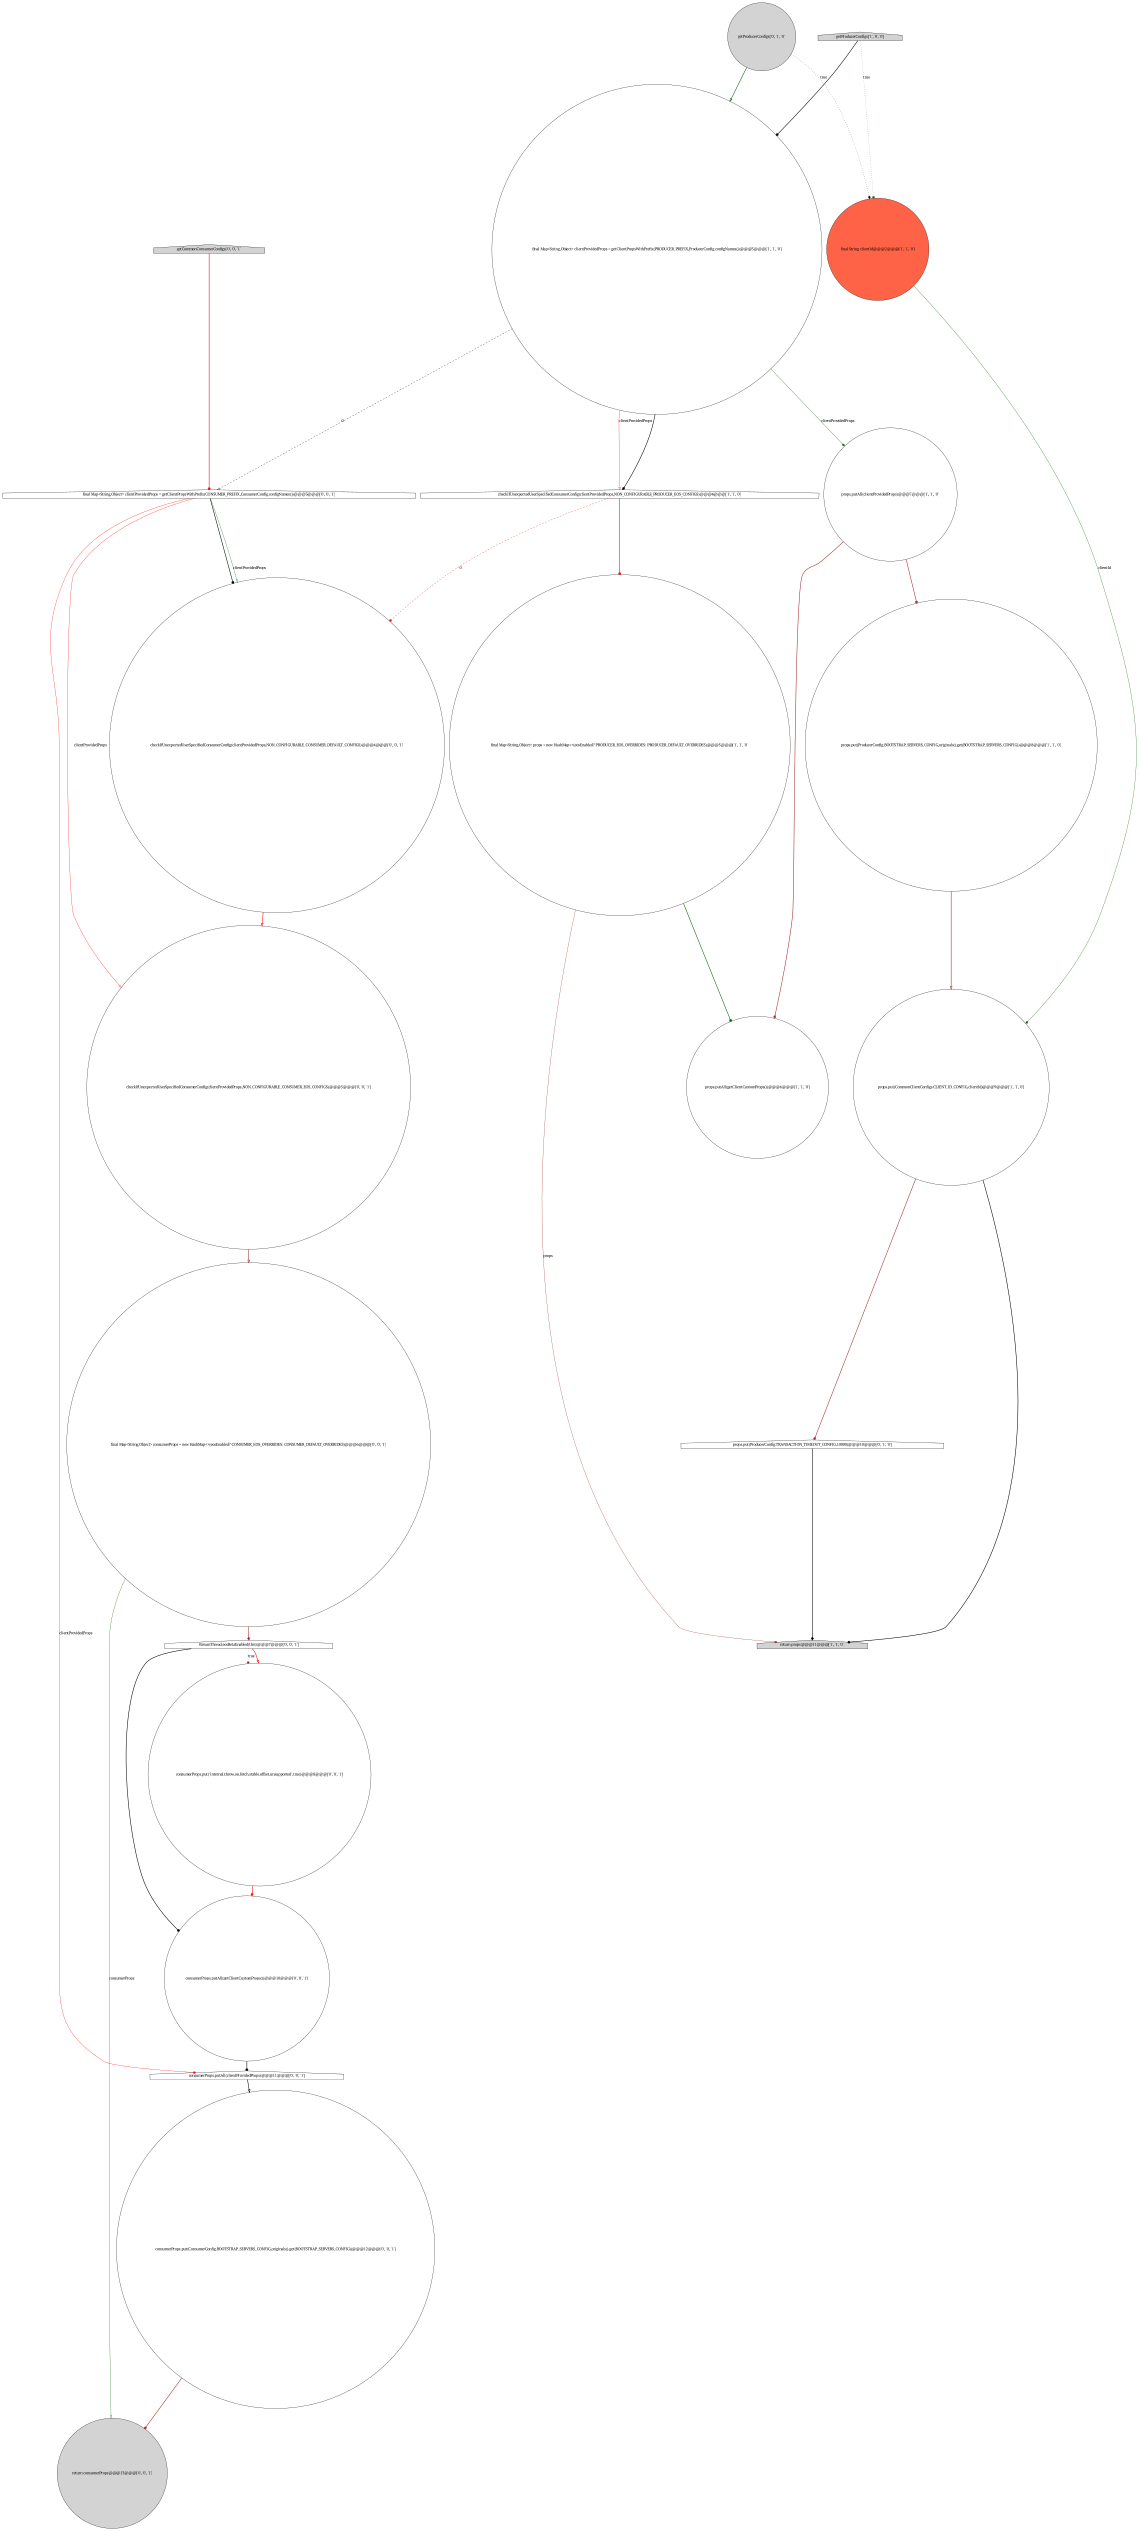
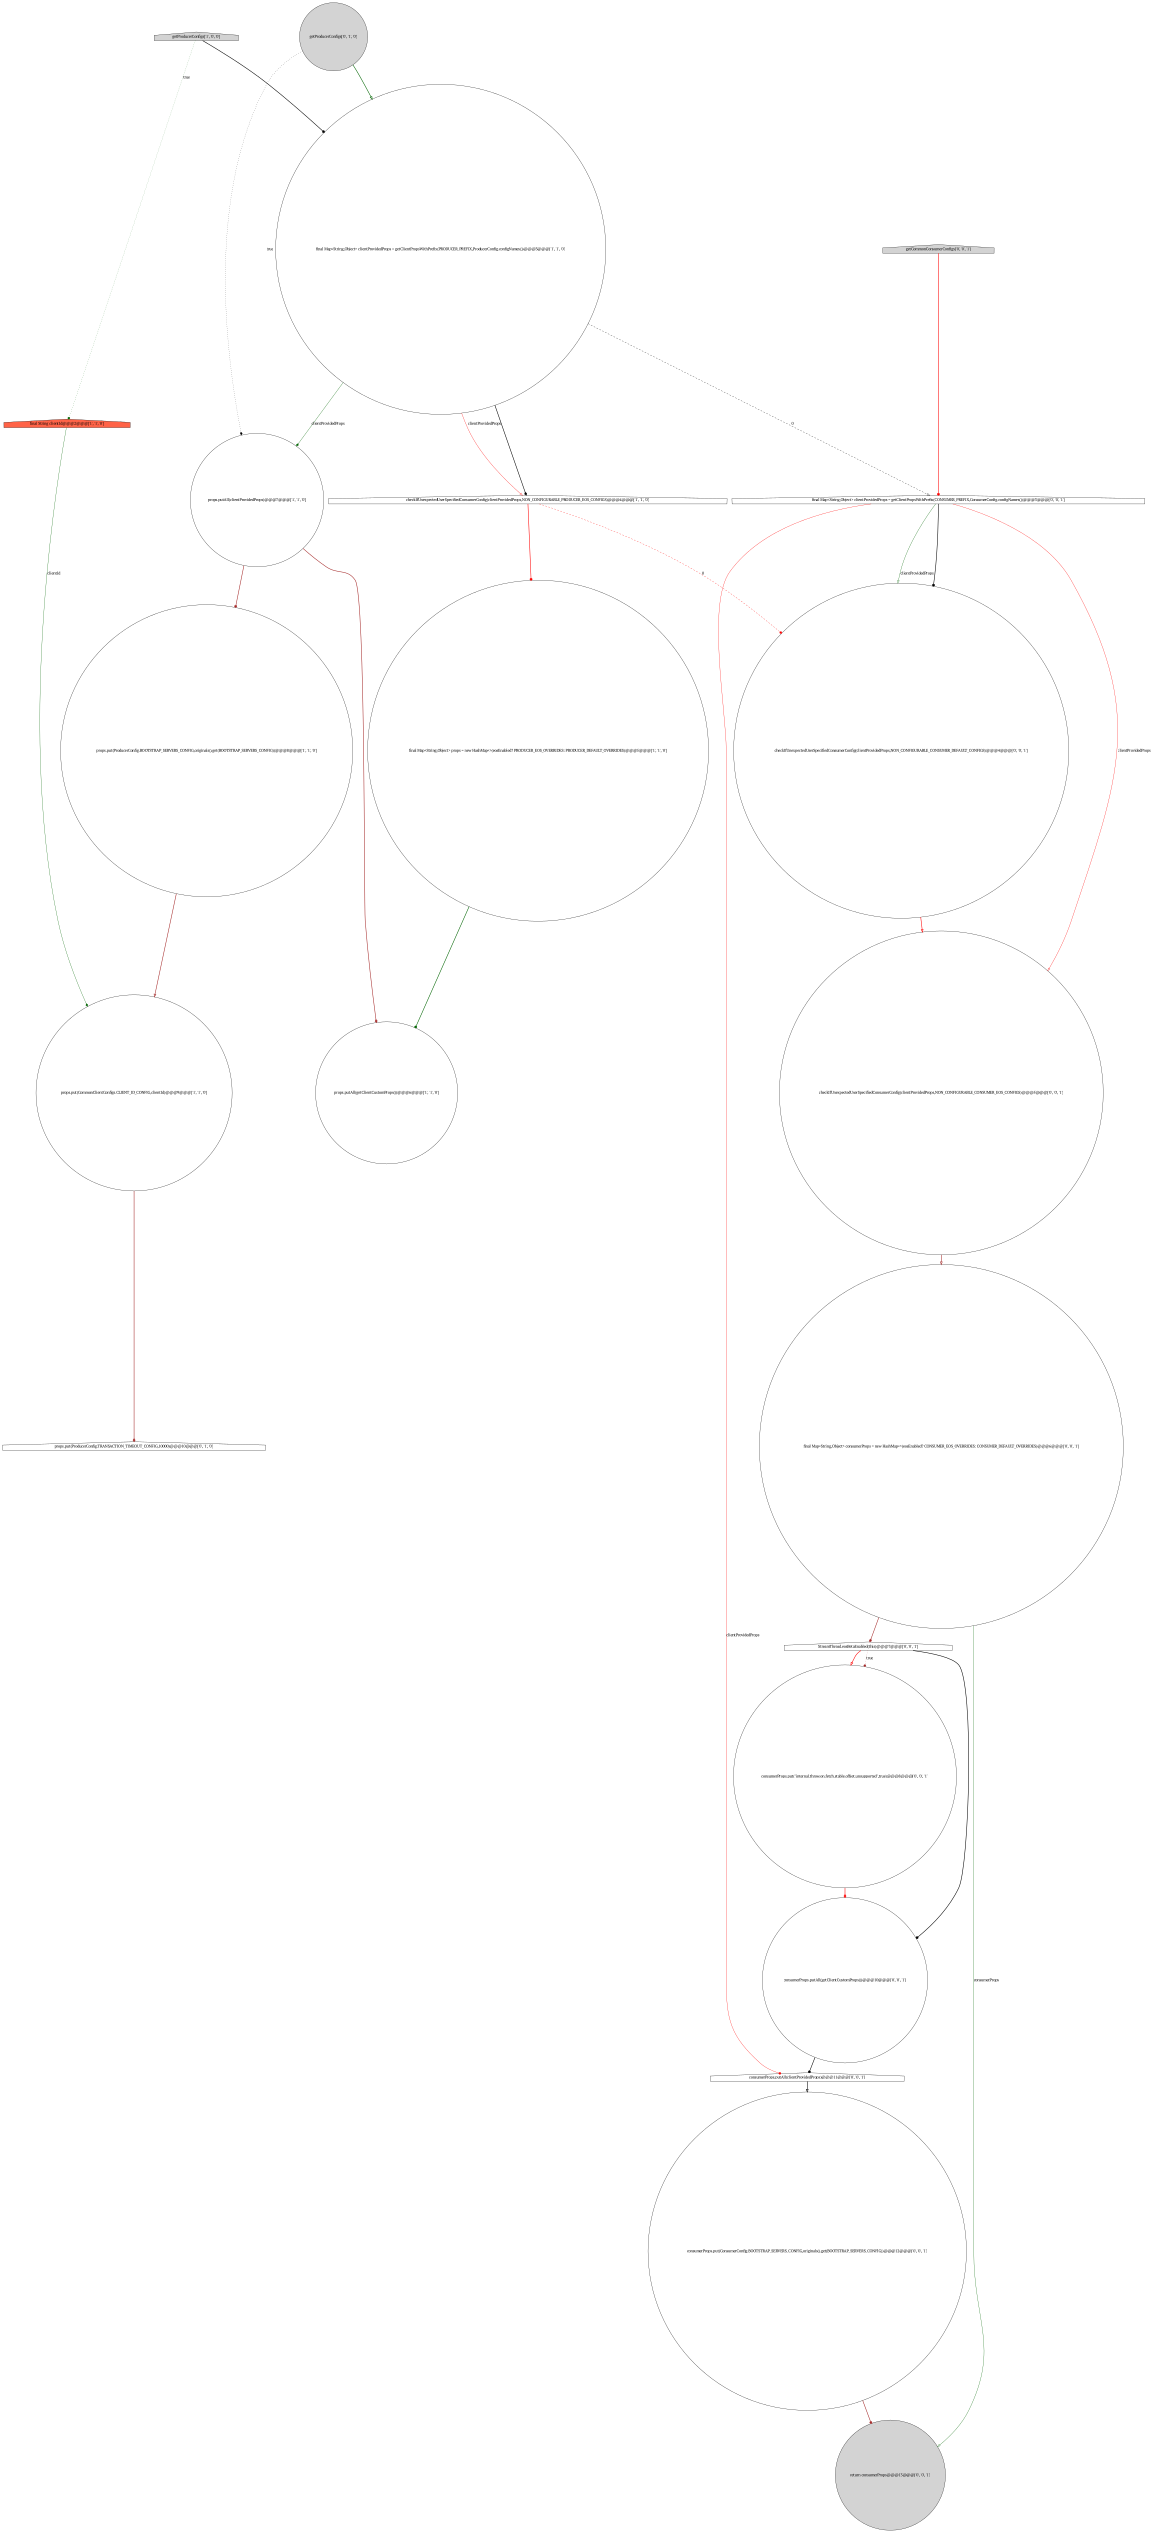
edge "getProducerConfigs['0', '1', '0']" -> "final String clientId@@@2@@@['1', '1', '0']": now "getProducerConfigs['0', '1', '0']" -> "props.putAll(clientProvidedProps)@@@7@@@['1', '1', '0']"
node "final String clientId@@@2@@@['1', '1', '0']": shape circle -> house
node "return props@@@11@@@['1', '1', '0']": removed
